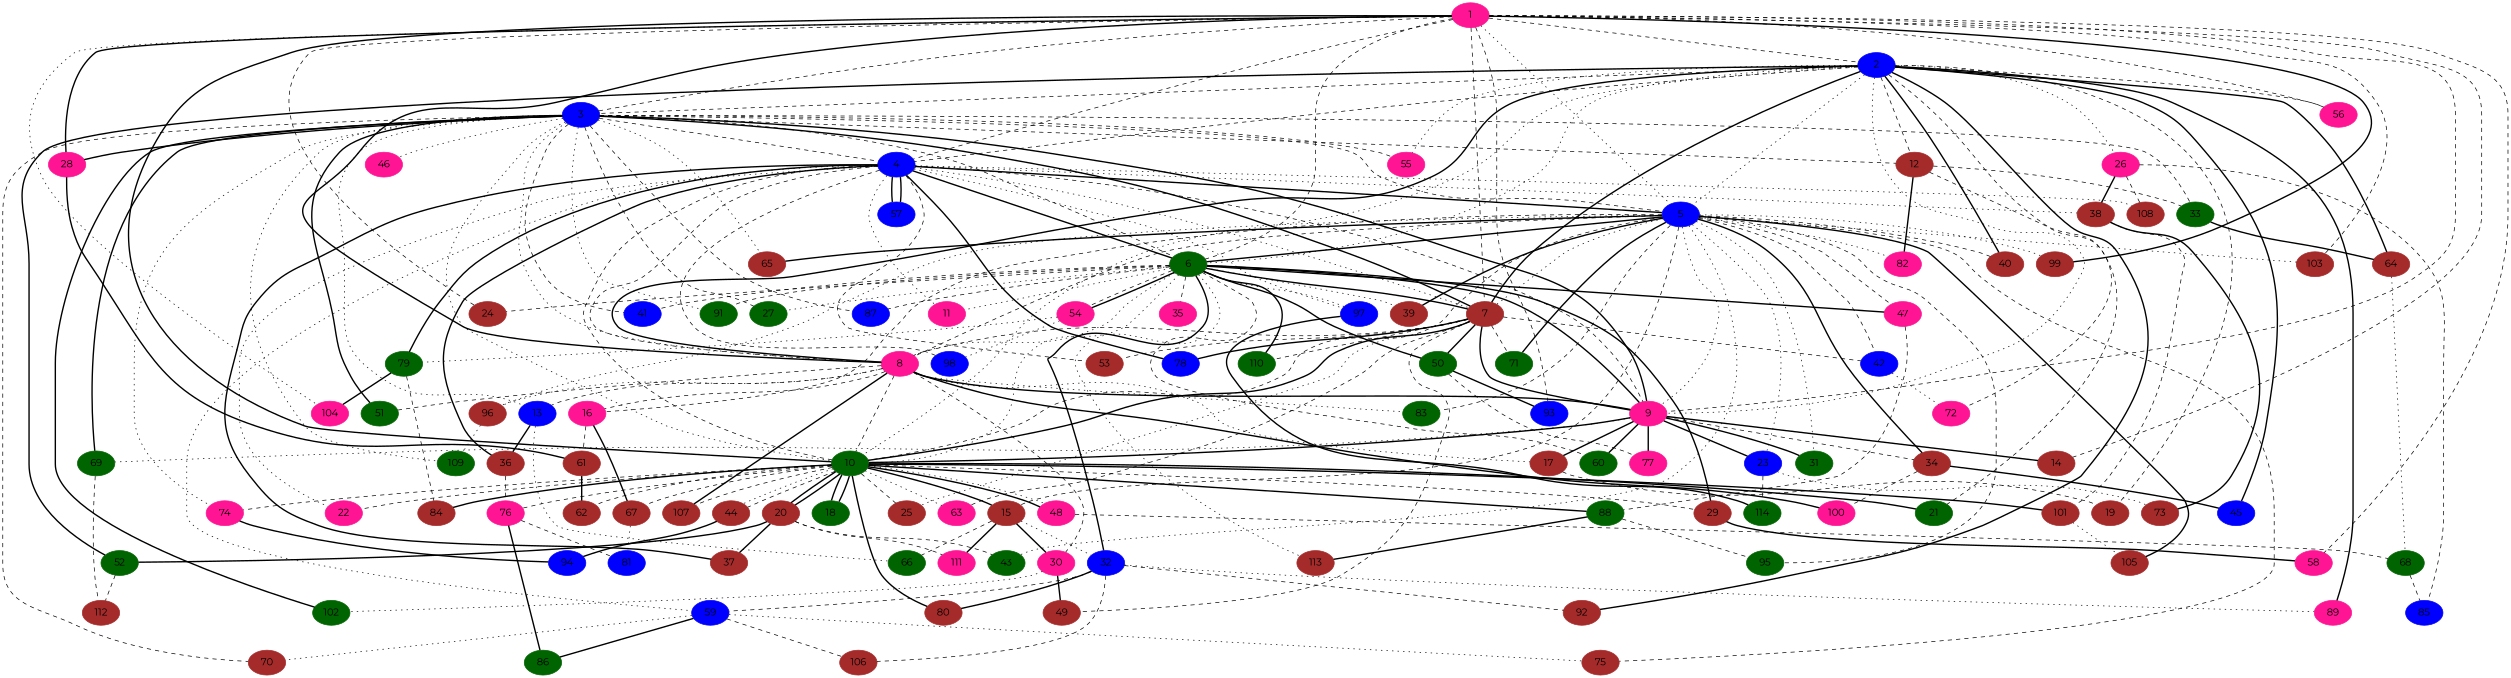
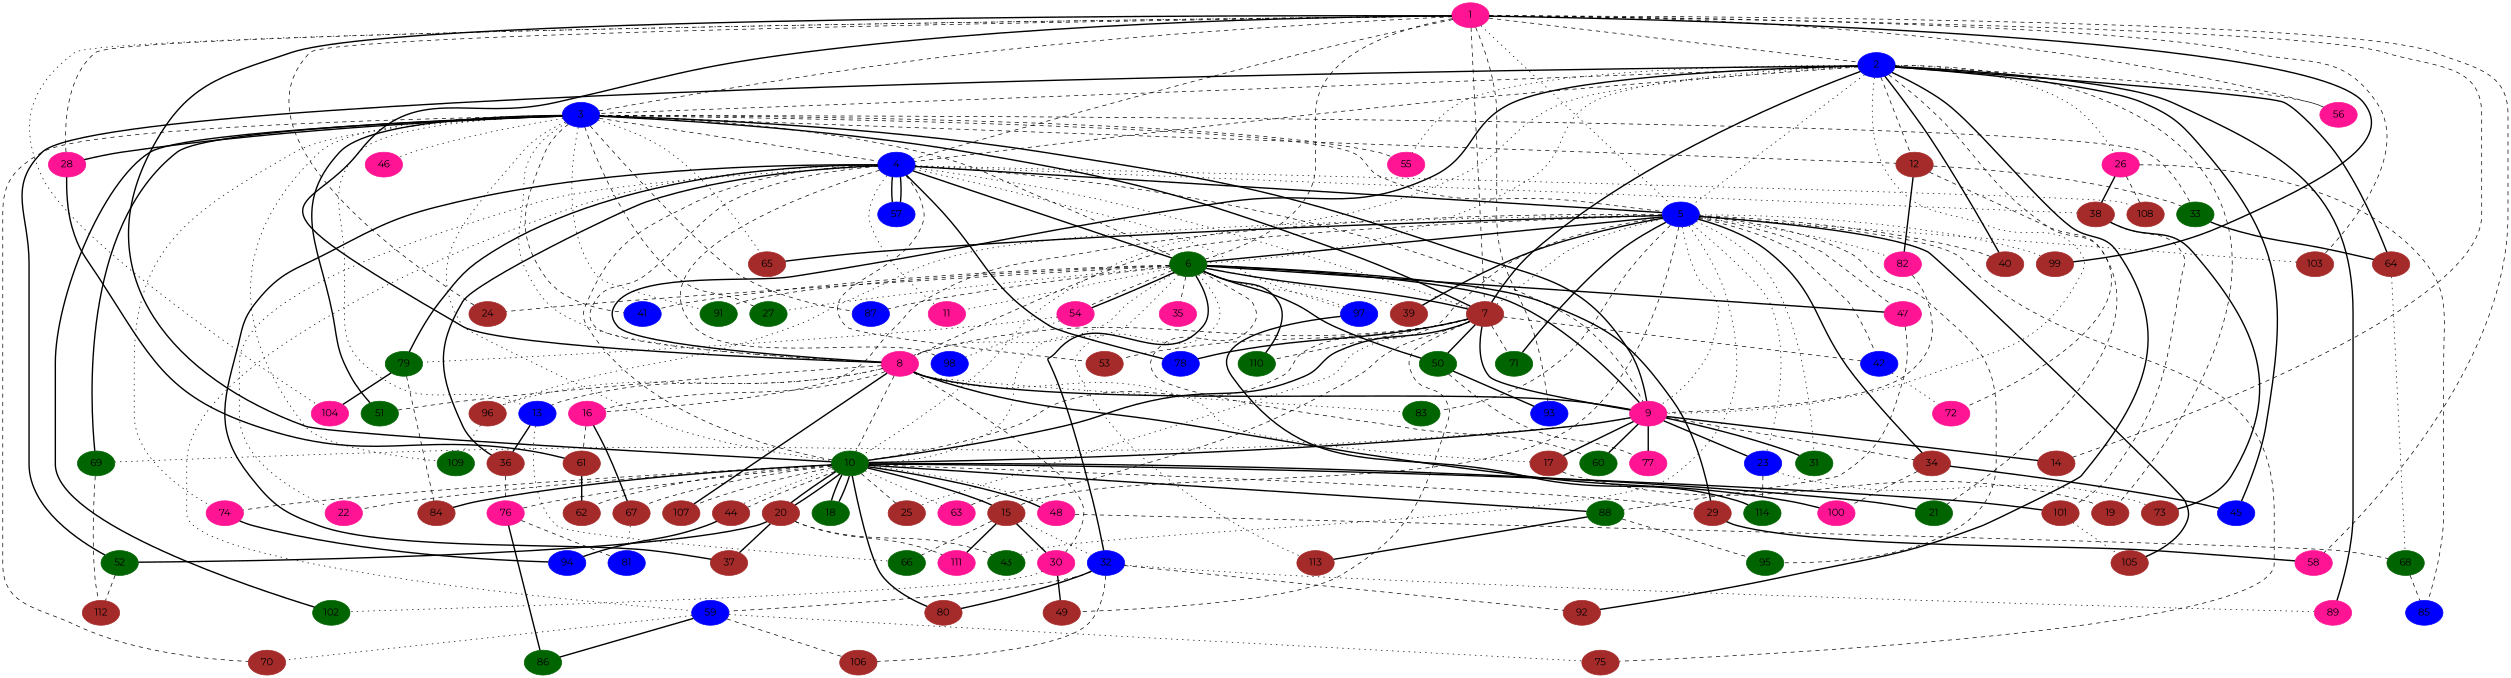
edge "1" -- "28": style bold -> dashed
edge "1" -- "9": now "82" -- "9"
